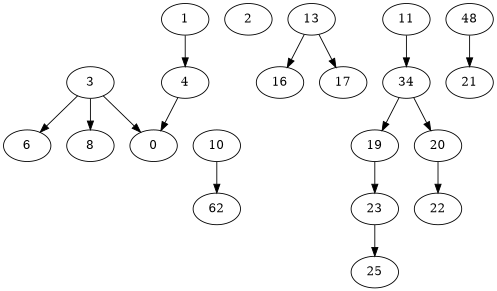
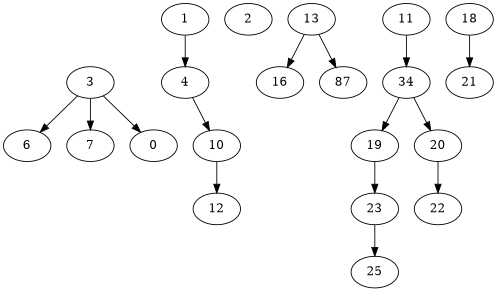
node "48": label "48" -> "18"
node "17": label "17" -> "87"
edge "4" -> "0": now "4" -> "10"
node "8": label "8" -> "7"
node "62": label "62" -> "12"
